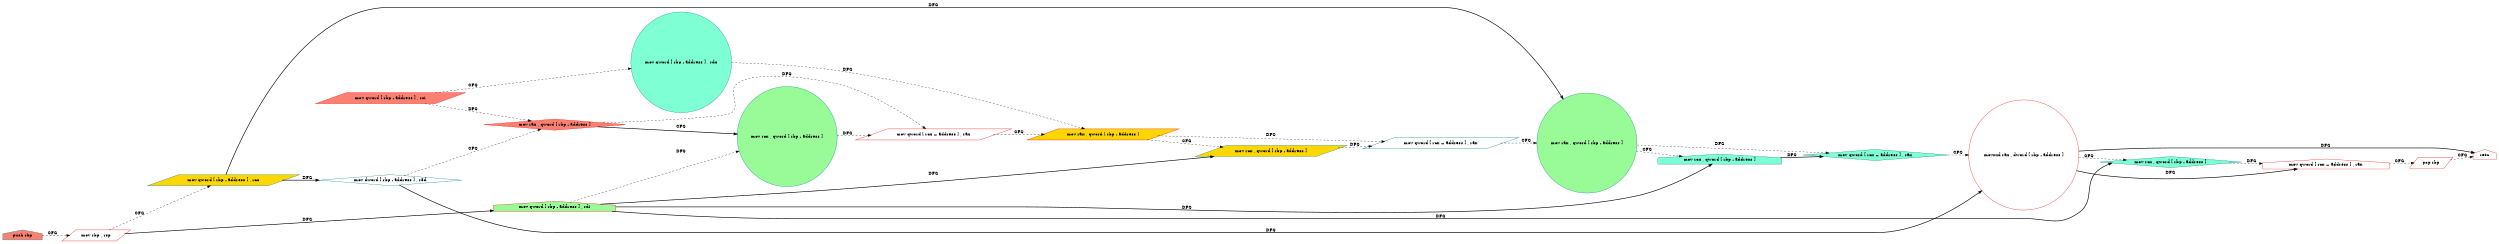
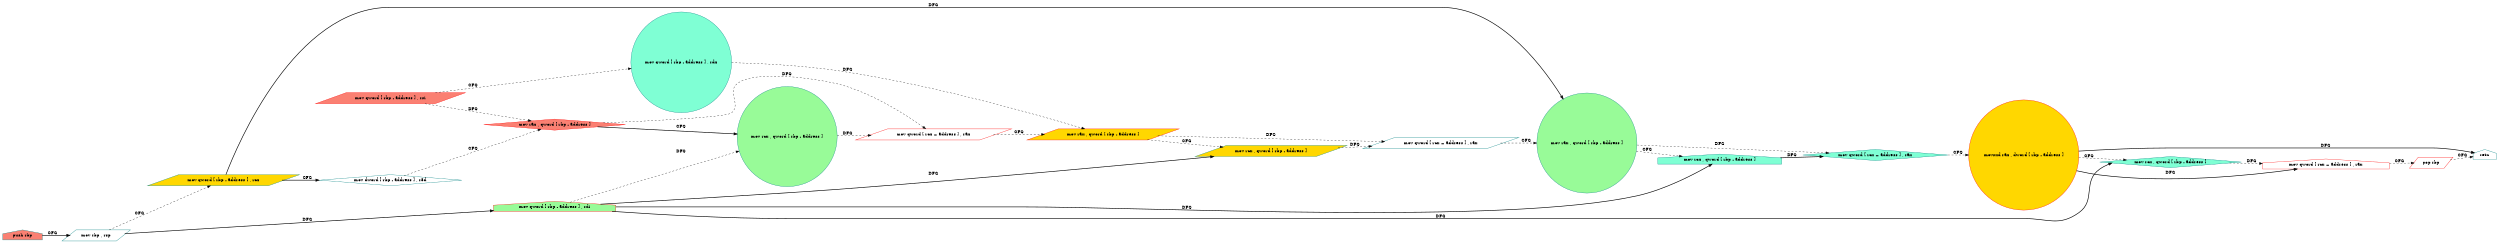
node "movsxd rax , dword [ rbp - address ]": fillcolor white -> gold
node "retn": color red -> teal
edge "mov qword [ rbp - address ] , rcx" -> "mov dword [ rbp - address ] , r8d": label "DFG" -> "CFG"
edge "mov dword [ rbp - address ] , r8d" -> "movsxd rax , dword [ rbp - address ]": removed, label "DFG"
edge "push rbp" -> "mov rbp , rsp": style dashed -> bold
node "mov rbp , rsp": color red -> teal
